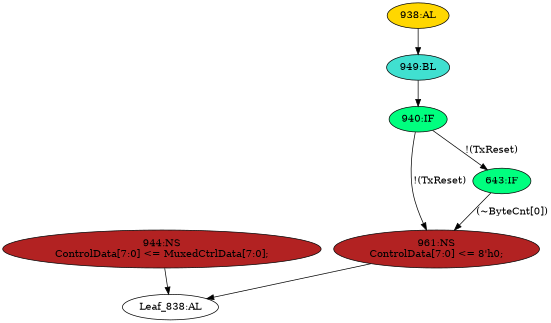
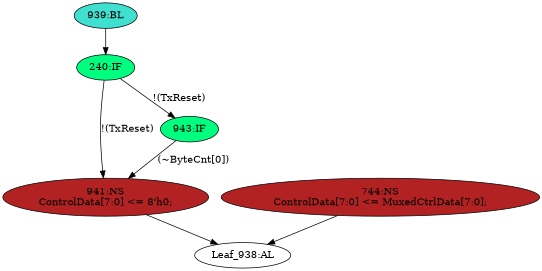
node "938:AL": removed
node "949:BL": label "949:BL" -> "939:BL"
node "940:IF": label "940:IF" -> "240:IF"
node "643:IF": label "643:IF" -> "943:IF"
node "944:NS ControlData[7:0] <= MuxedCtrlData[7:0];": label "944:NS ControlData[7:0] <= MuxedCtrlData[7:0];" -> "744:NS ControlData[7:0] <= MuxedCtrlData[7:0];"
node "961:NS ControlData[7:0] <= 8'h0;": label "961:NS ControlData[7:0] <= 8'h0;" -> "941:NS ControlData[7:0] <= 8'h0;"
node "Leaf_838:AL": label "Leaf_838:AL" -> "Leaf_938:AL"
